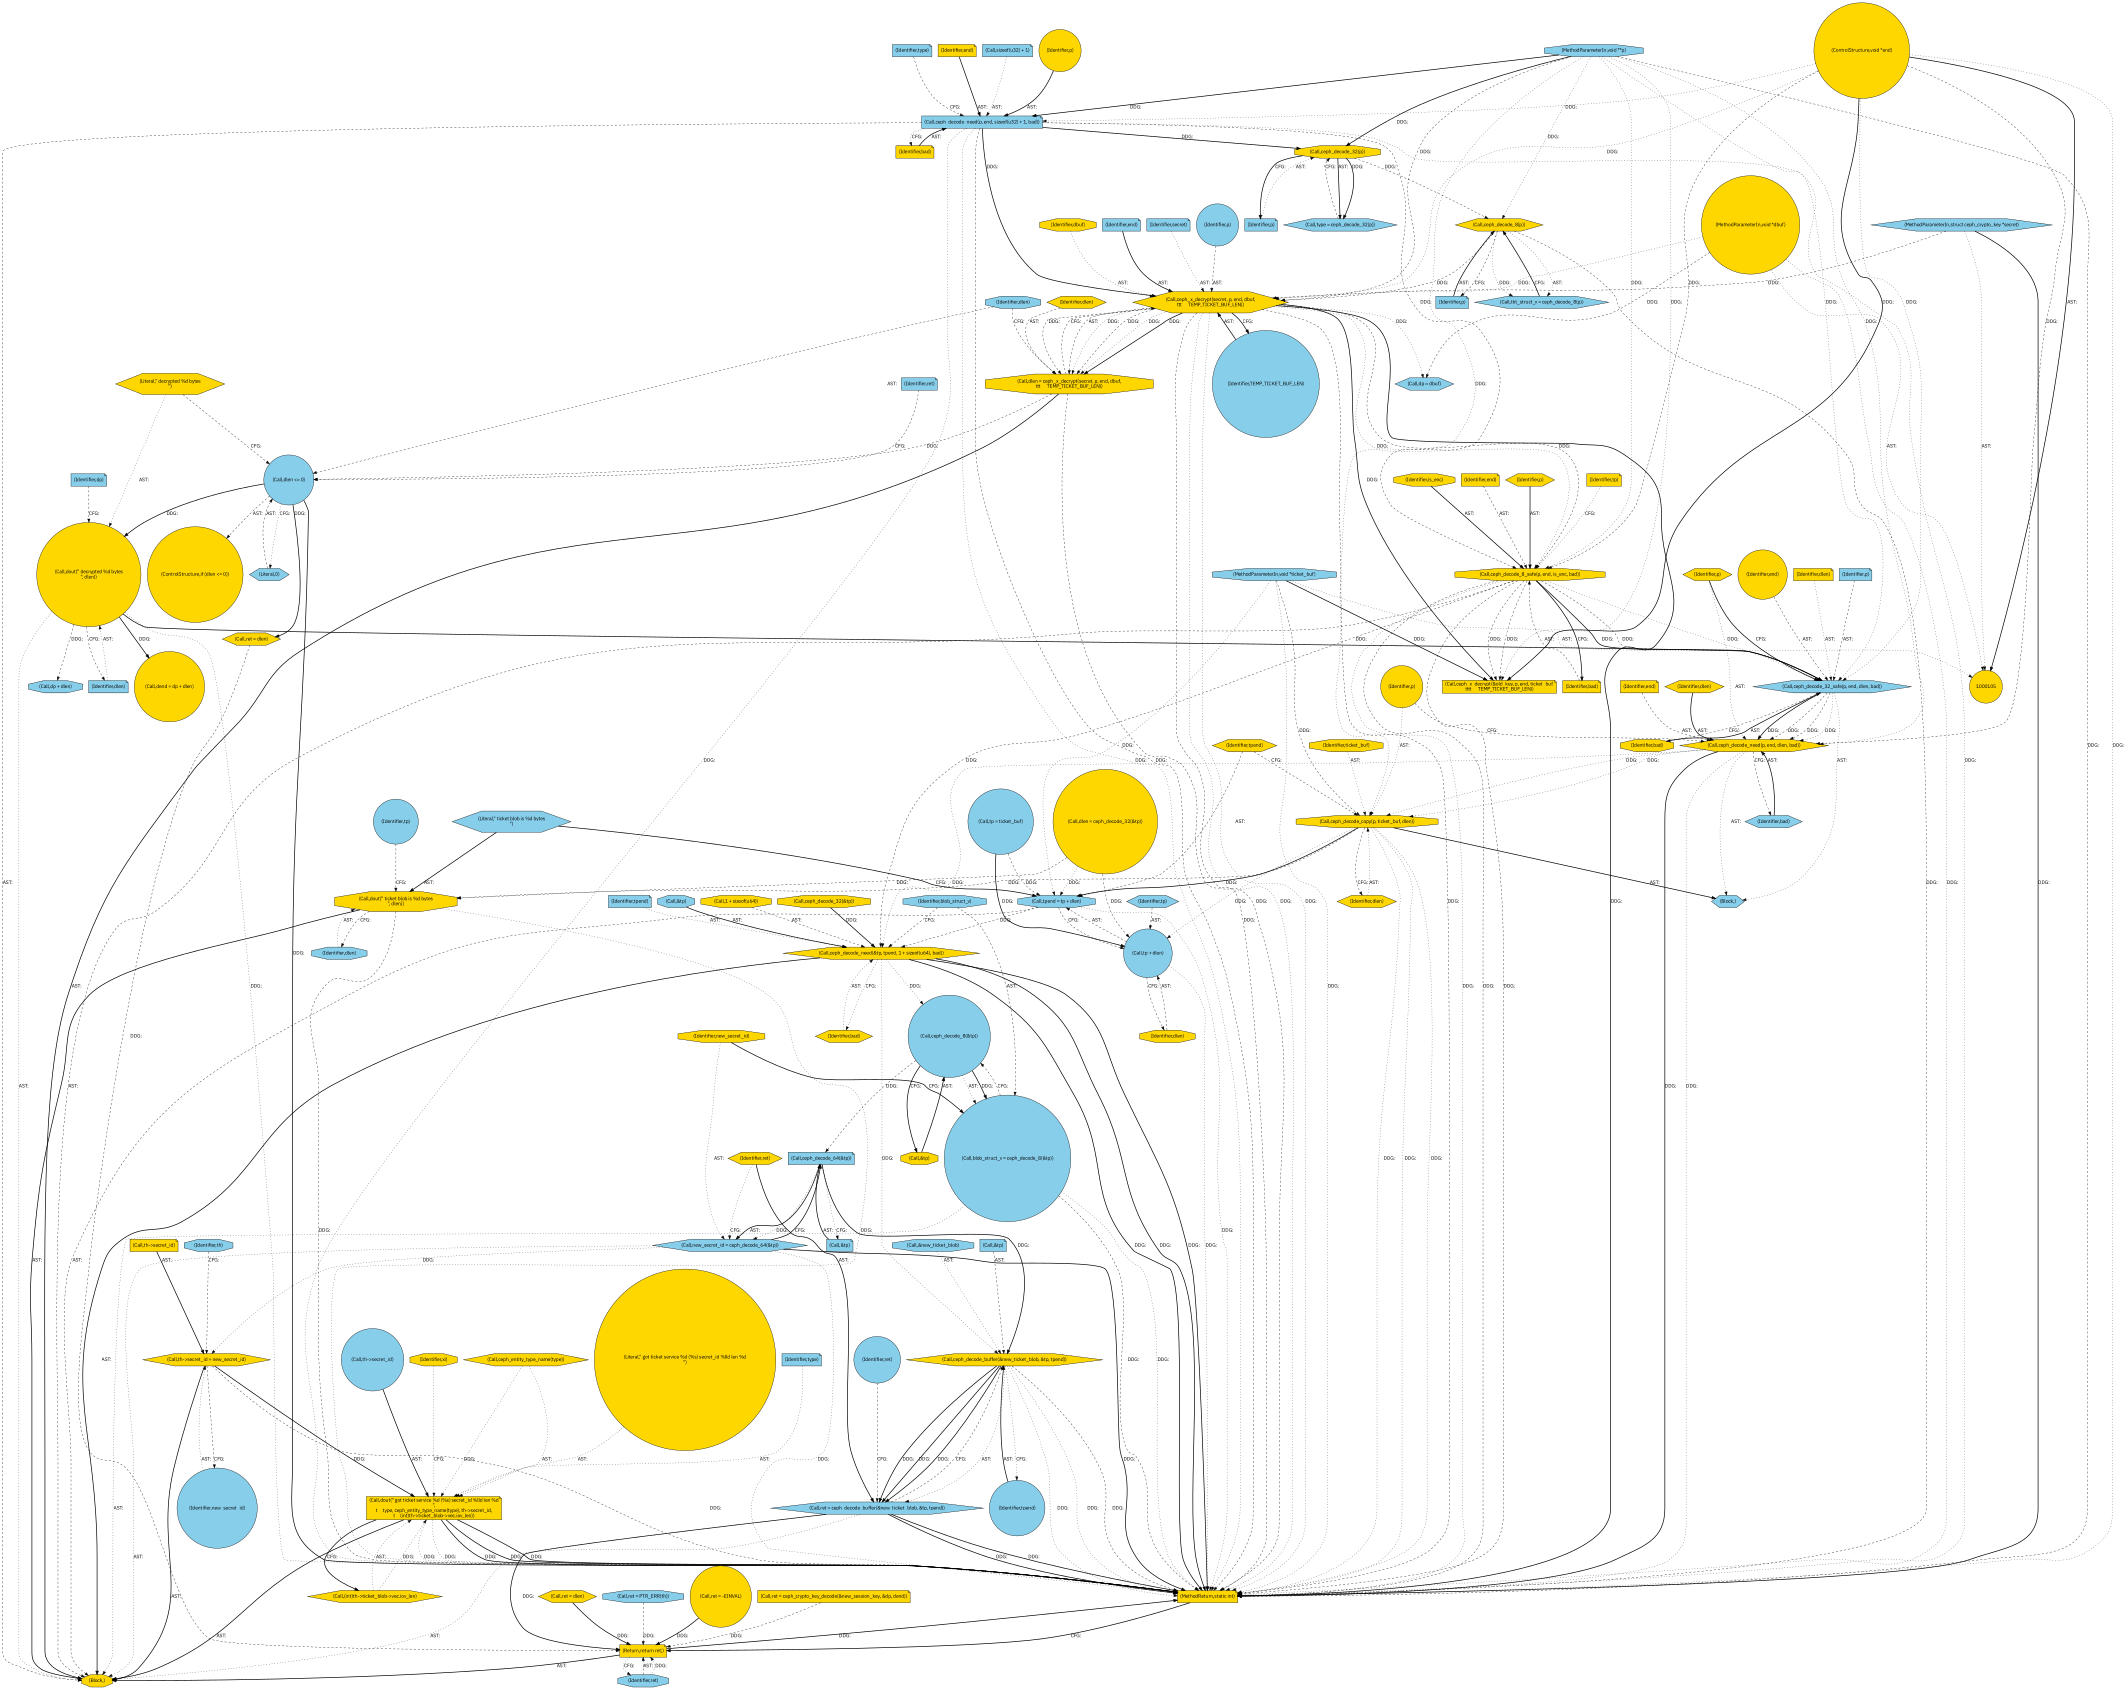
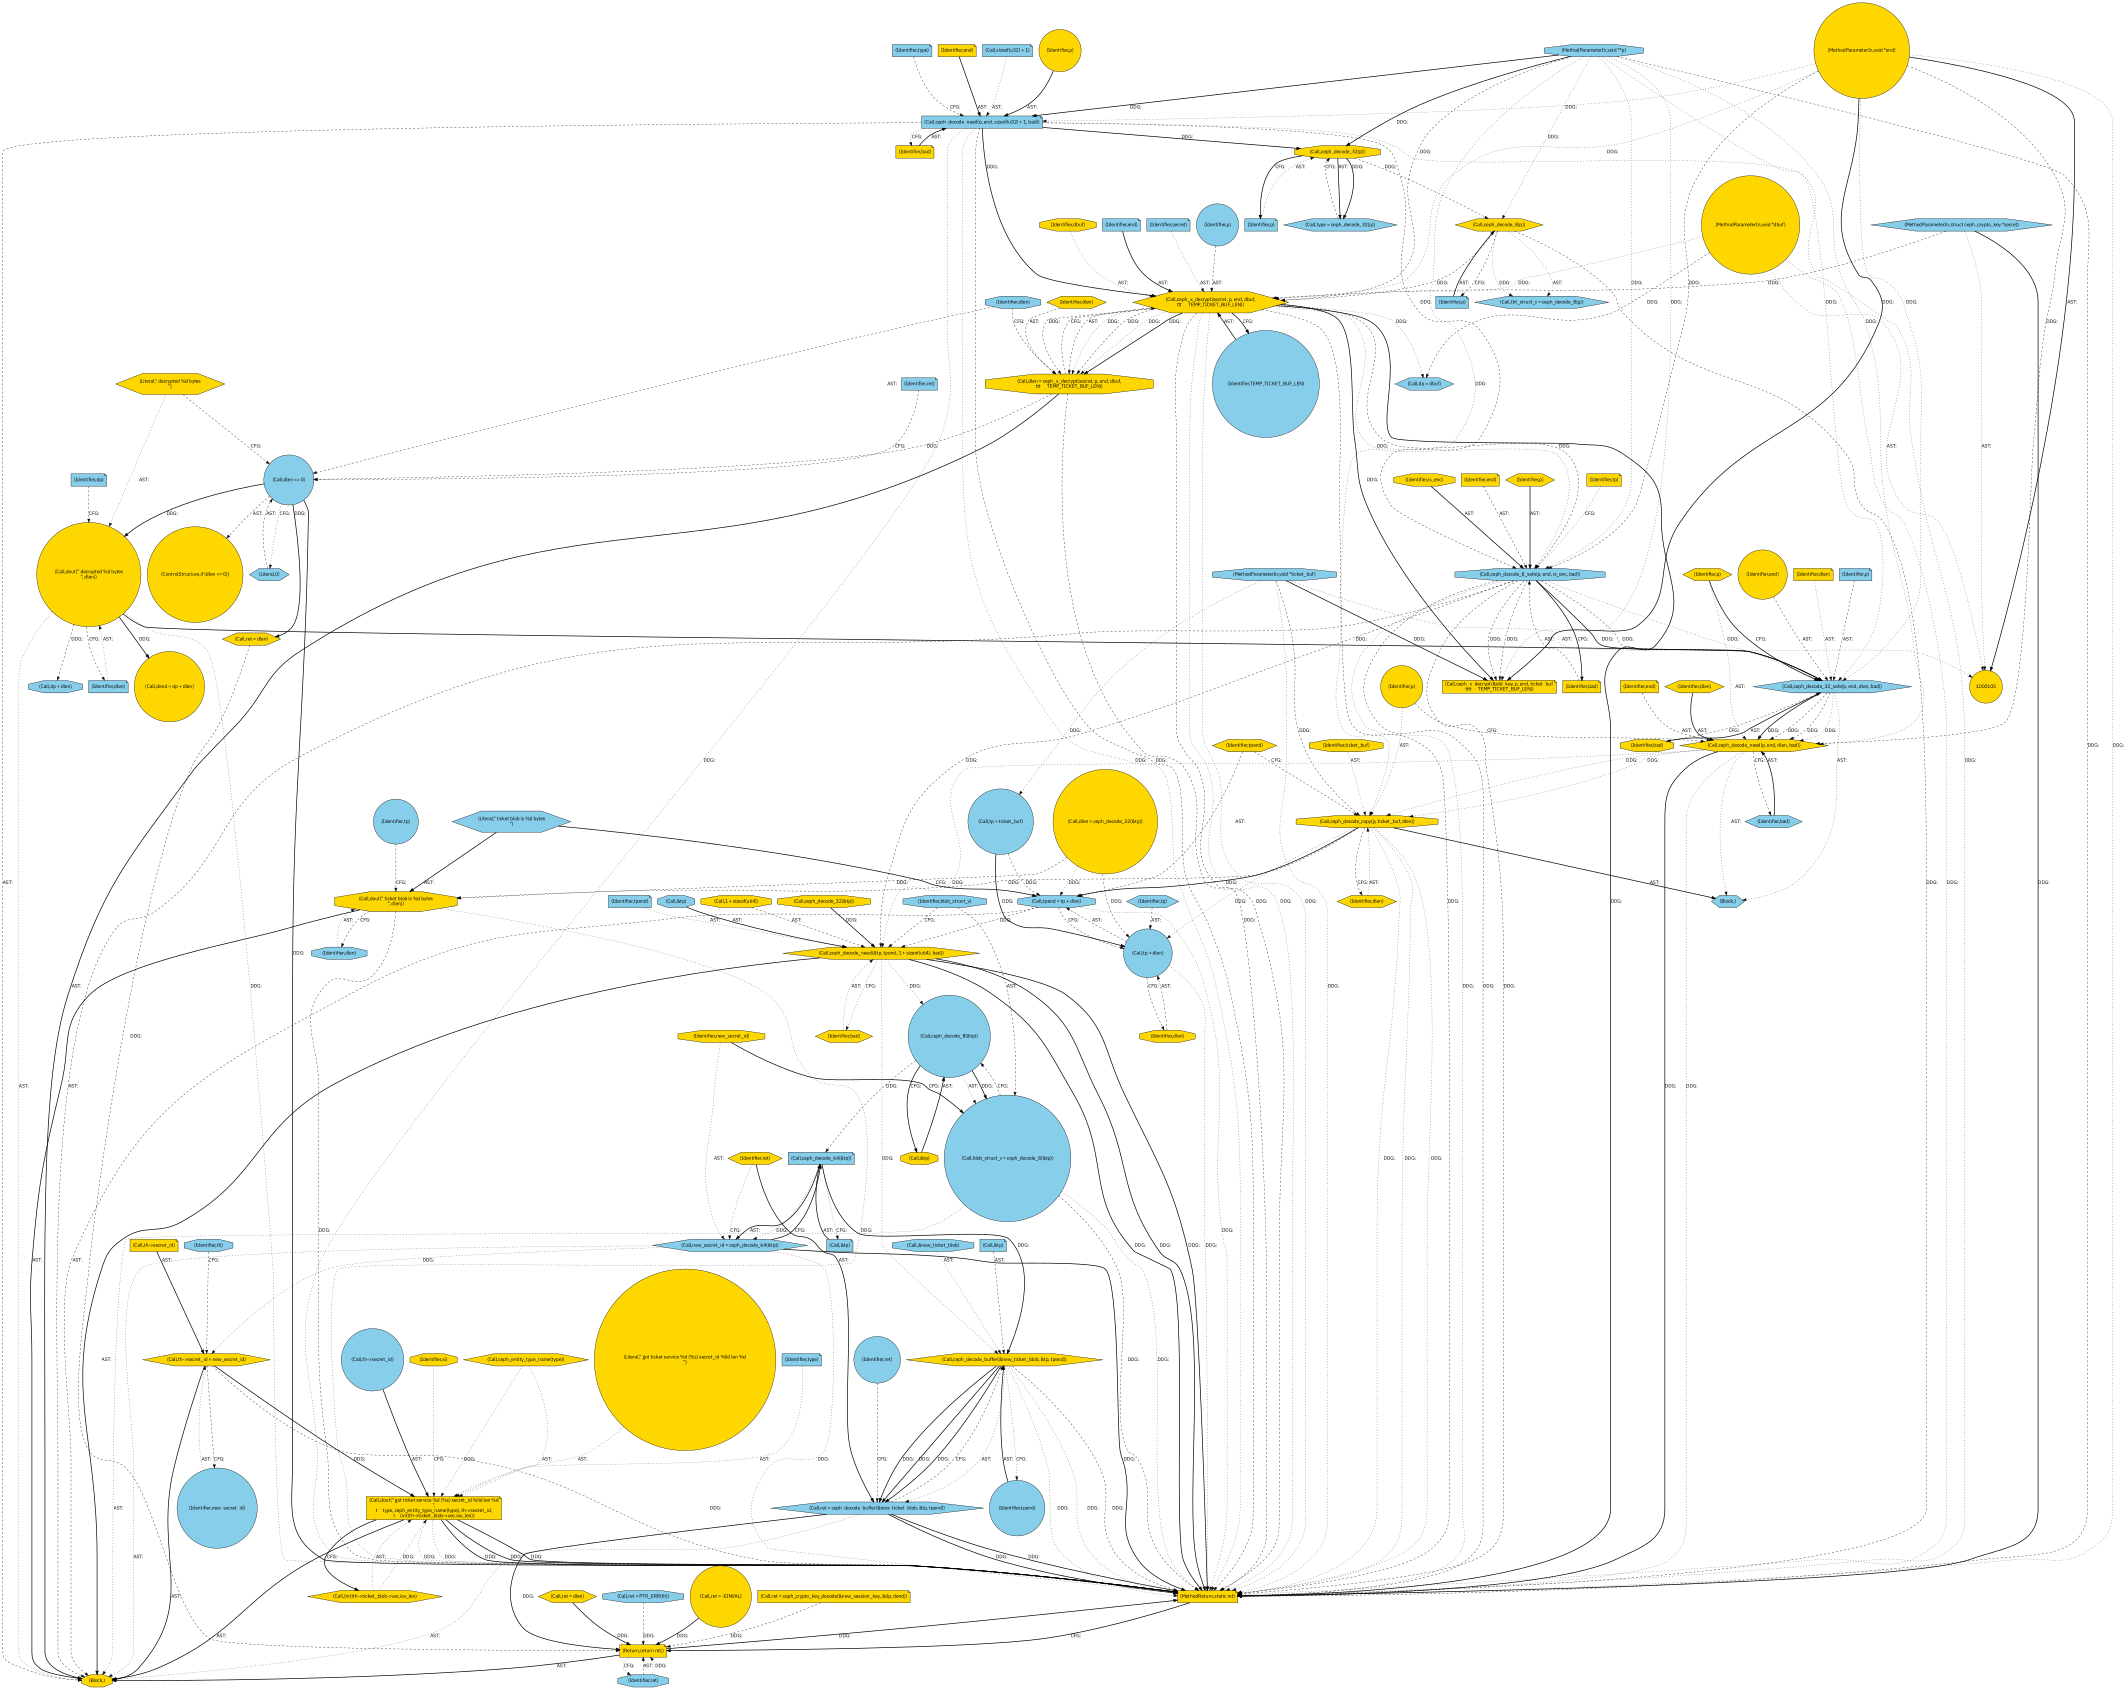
node "(ControlStructure,void *end)": label "(ControlStructure,void *end)" -> "(MethodParameterIn,void *end)"
edge "(Call,tkt_struct_v = ceph_decode_8(p))" -> "(Call,ceph_decode_8(p))": removed, label "CFG:"
node "(Call,ceph_decode_8_safe(p, end, is_enc, bad))": fillcolor gold -> skyblue
edge "(MethodParameterIn,void *ticket_buf)" -> "(Call,tpend = tp + dlen)": now "(MethodParameterIn,void *ticket_buf)" -> "(Call,tp = ticket_buf)"
